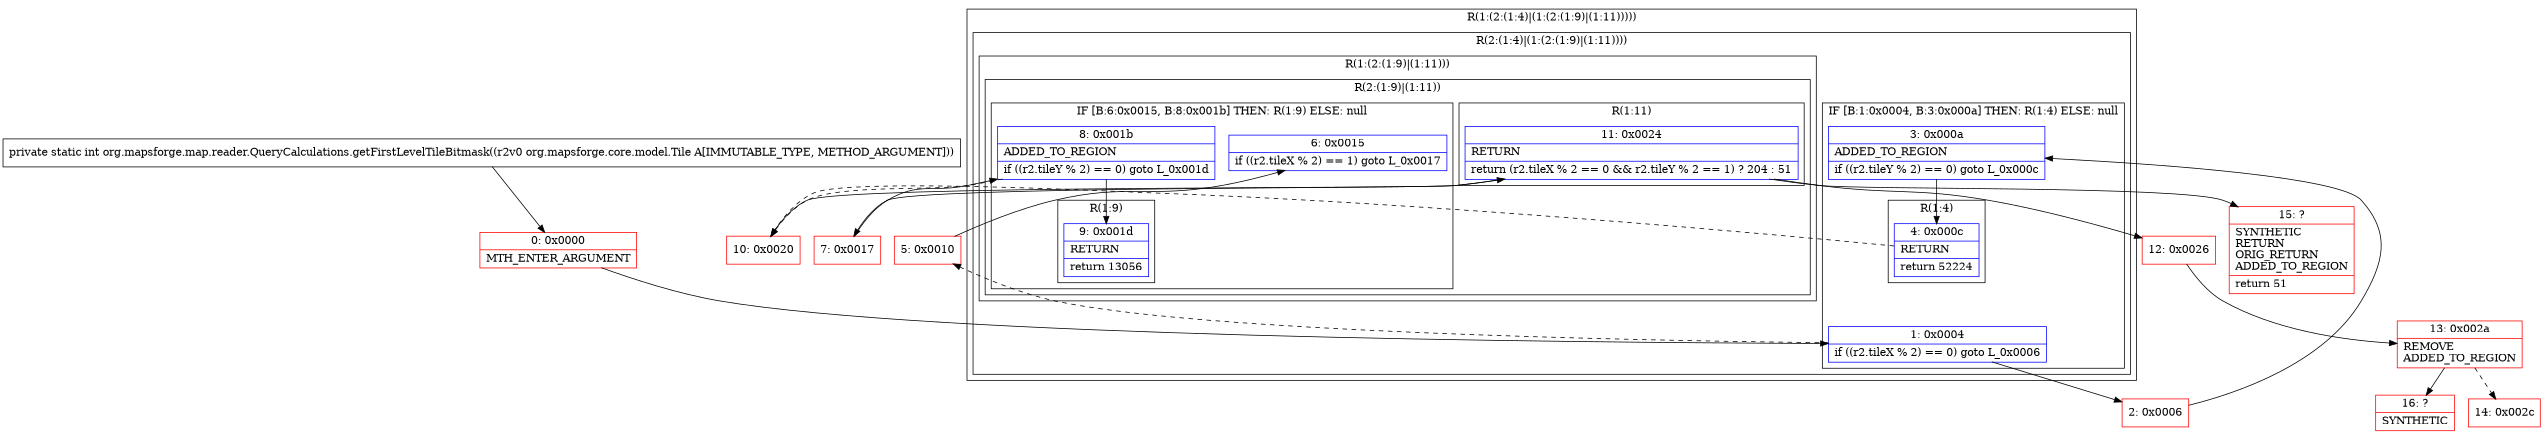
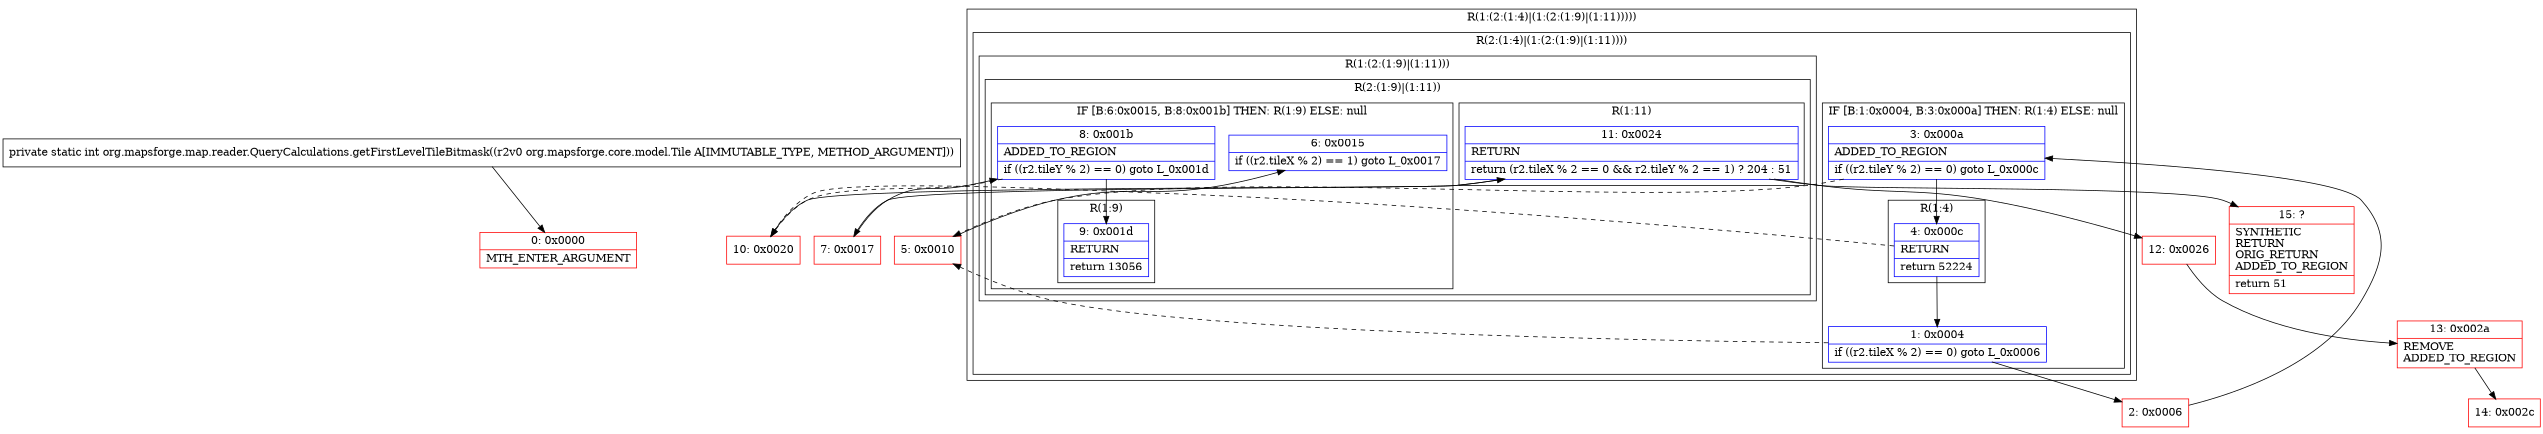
edge "3: 0x000a" -> "5: 0x0010": added
edge "0: 0x0000" -> "1: 0x0004": now "4: 0x000c" -> "1: 0x0004"
edge "13: 0x002a" -> "14: 0x002c": style dashed -> solid
node "16: ?": removed
